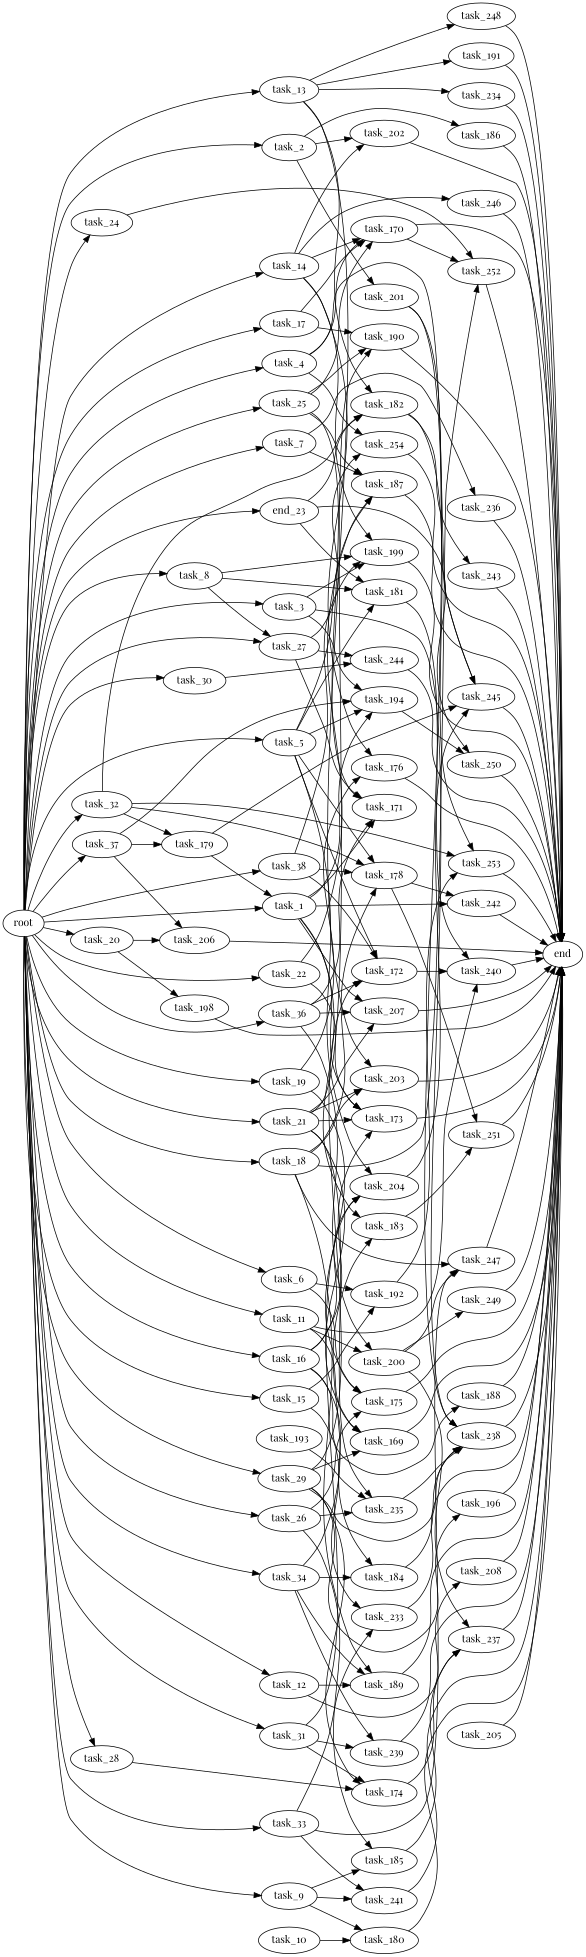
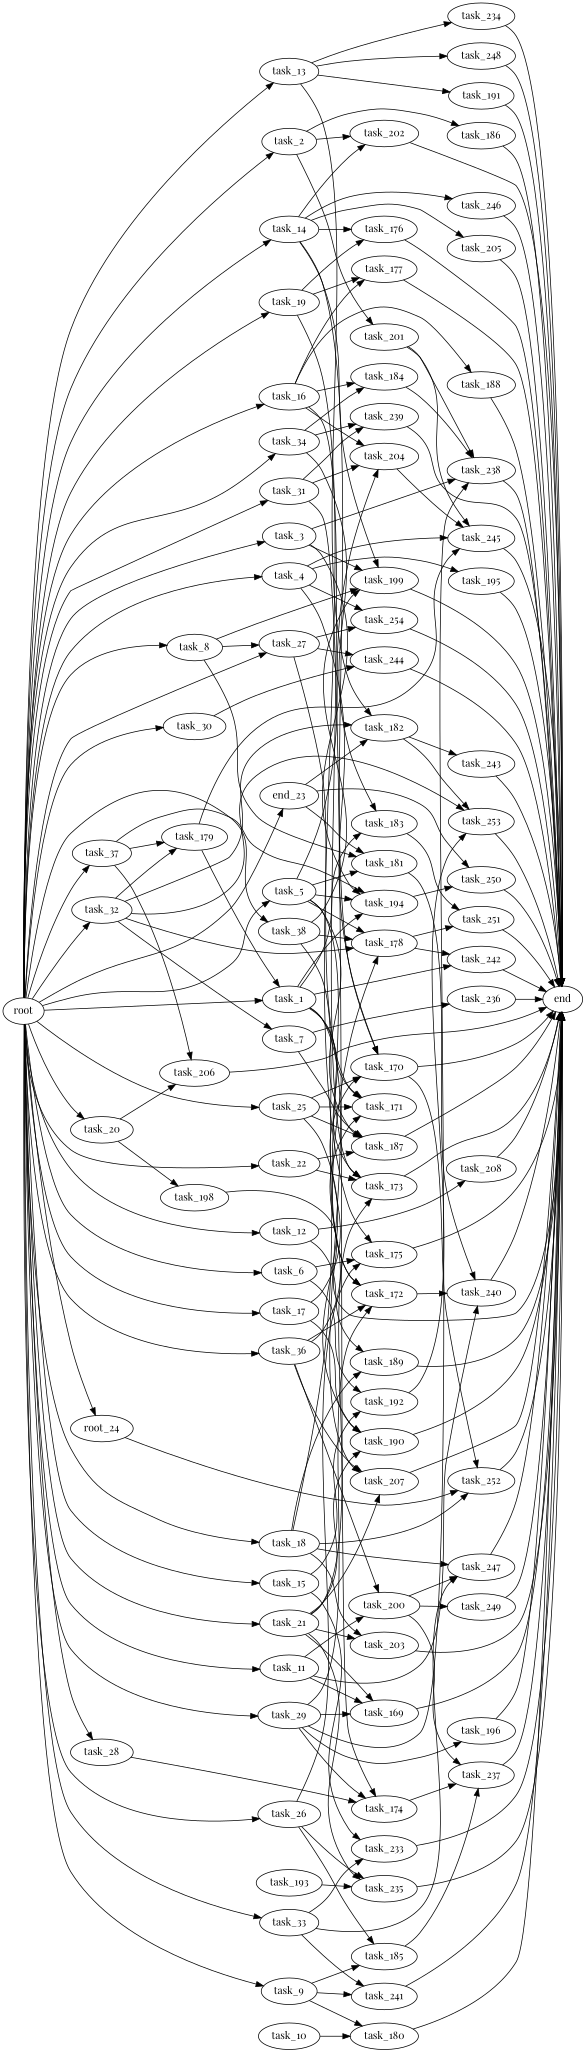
edge "task_14" -> "task_205": added
node "task_24": label "task_24" -> "root_24"
node "task_177": added
node "task_195": added
edge "root" -> "task_7": now "task_32" -> "task_7"
edge "task_13" -> "task_203": removed
edge "task_235" -> "task_238": now "task_235" -> "end"
edge "task_34" -> "task_189": removed
